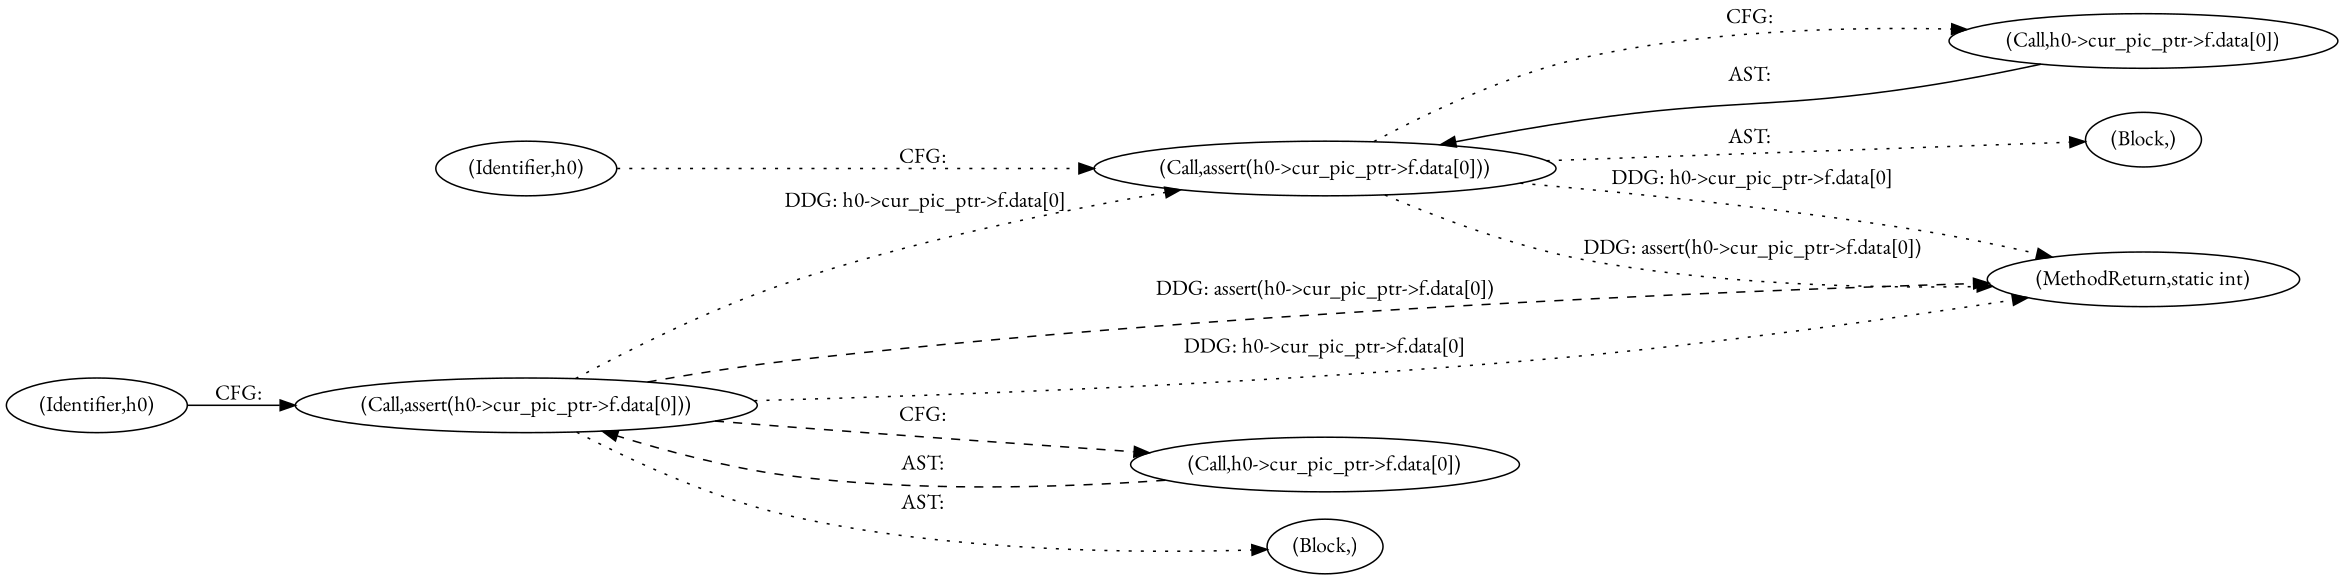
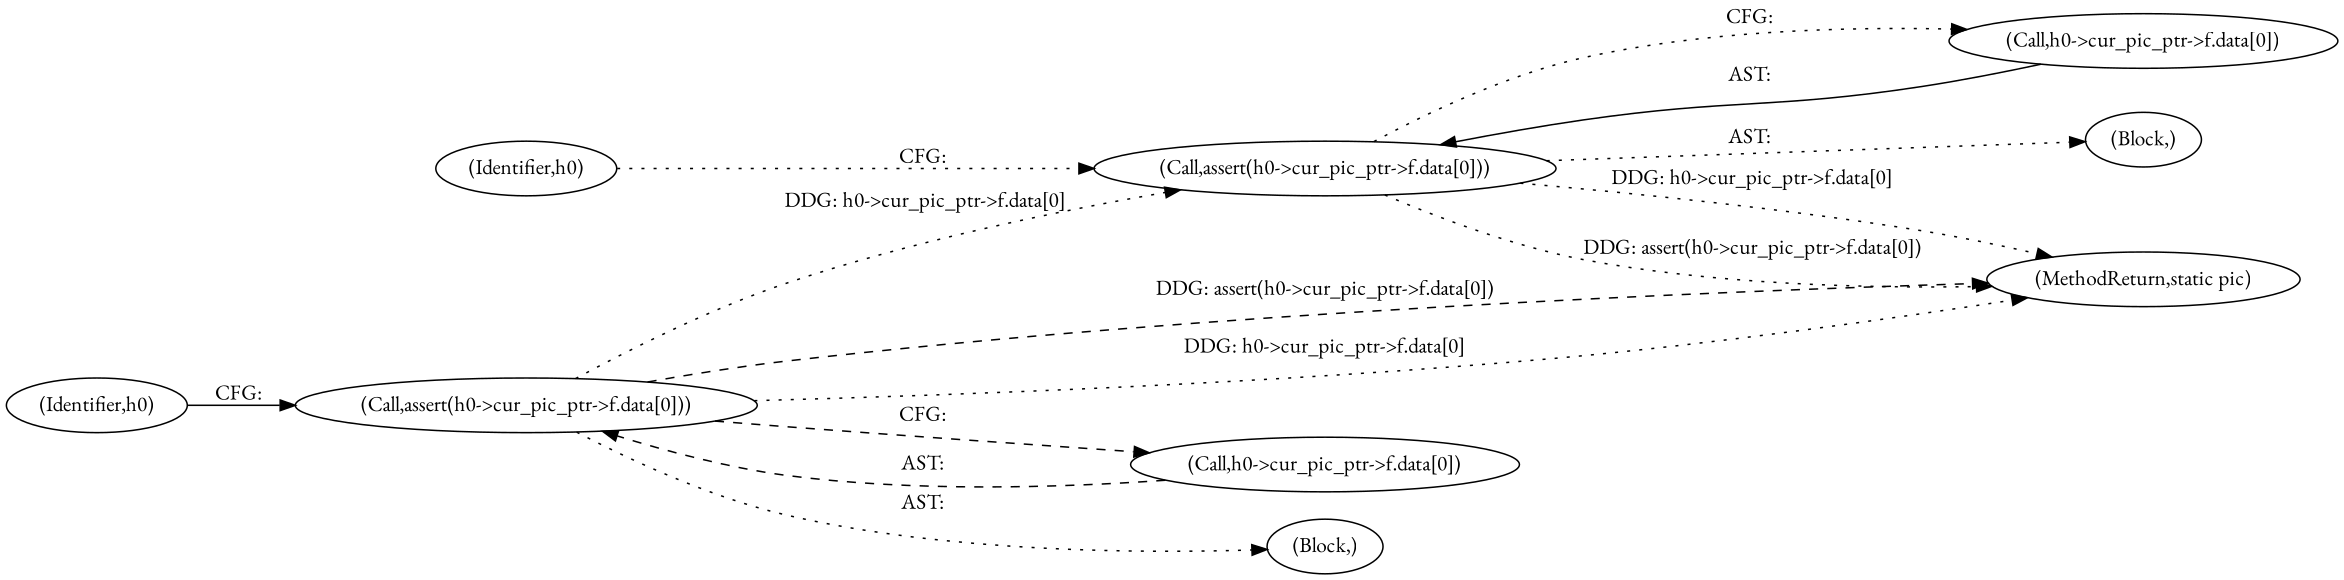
node "(MethodReturn,static int)": label "(MethodReturn,static int)" -> "(MethodReturn,static pic)"
